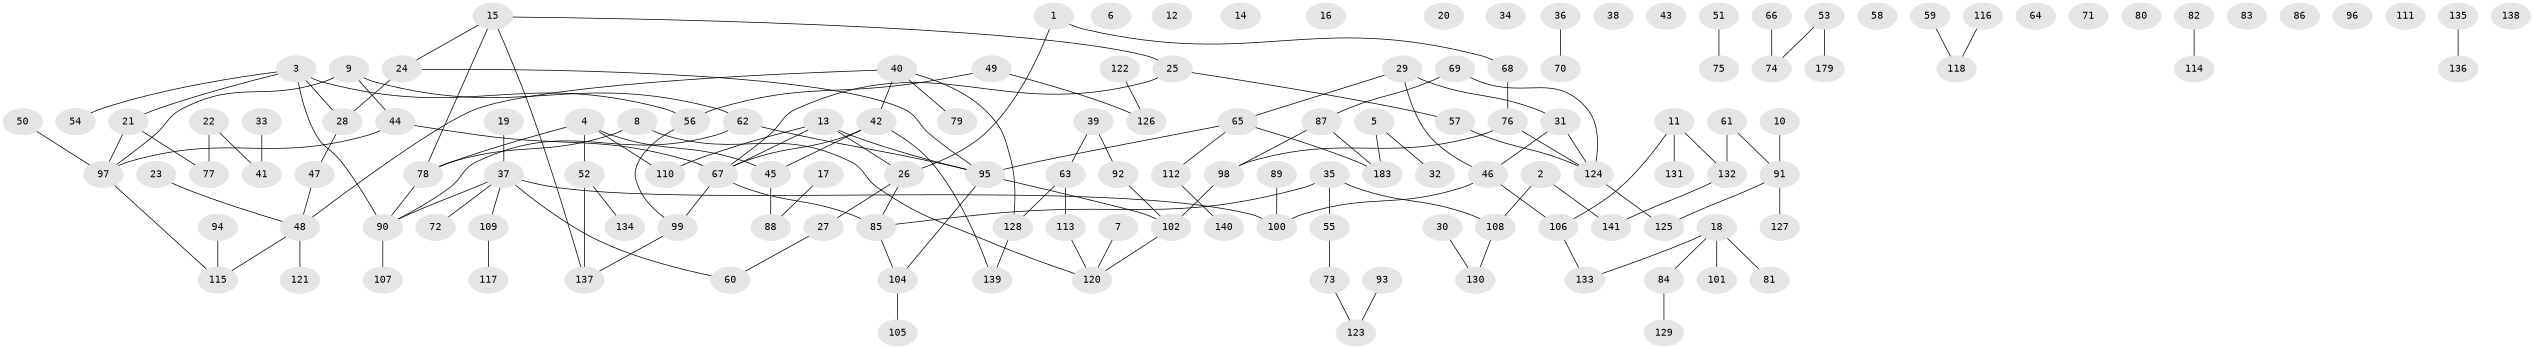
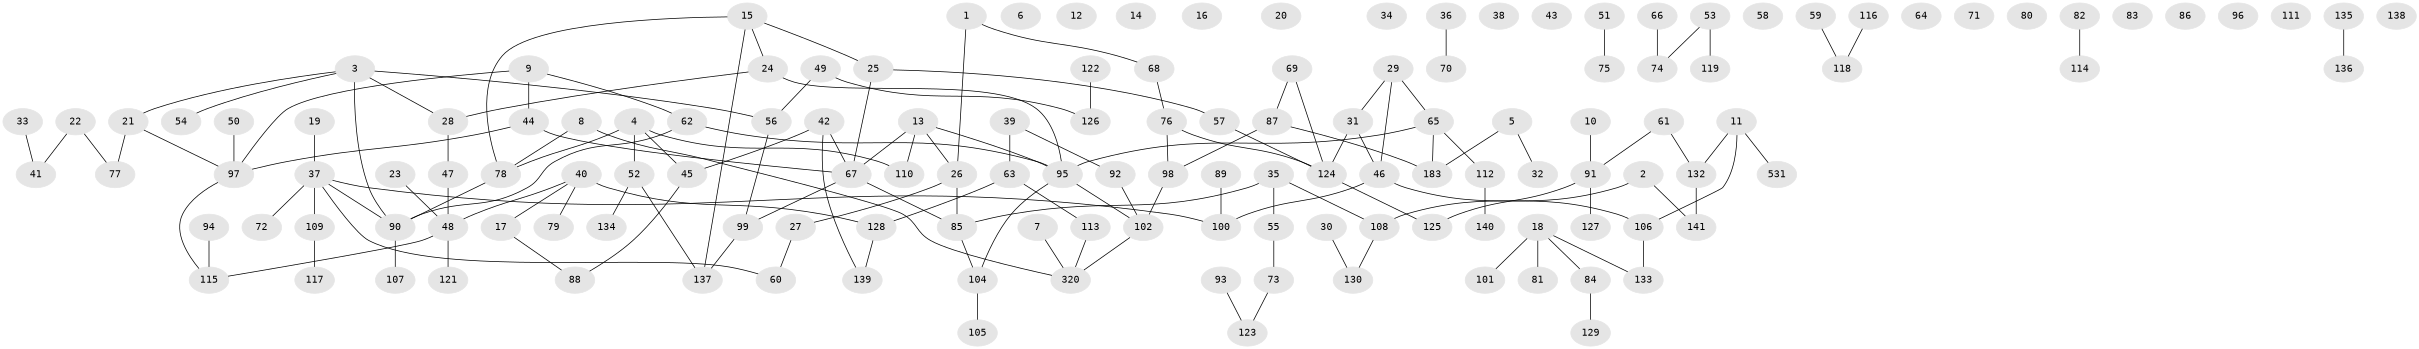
node "179": label "179" -> "119"
edge "40" -- "42": now "40" -- "17"
node "131": label "131" -> "531"
node "120": label "120" -> "320"
